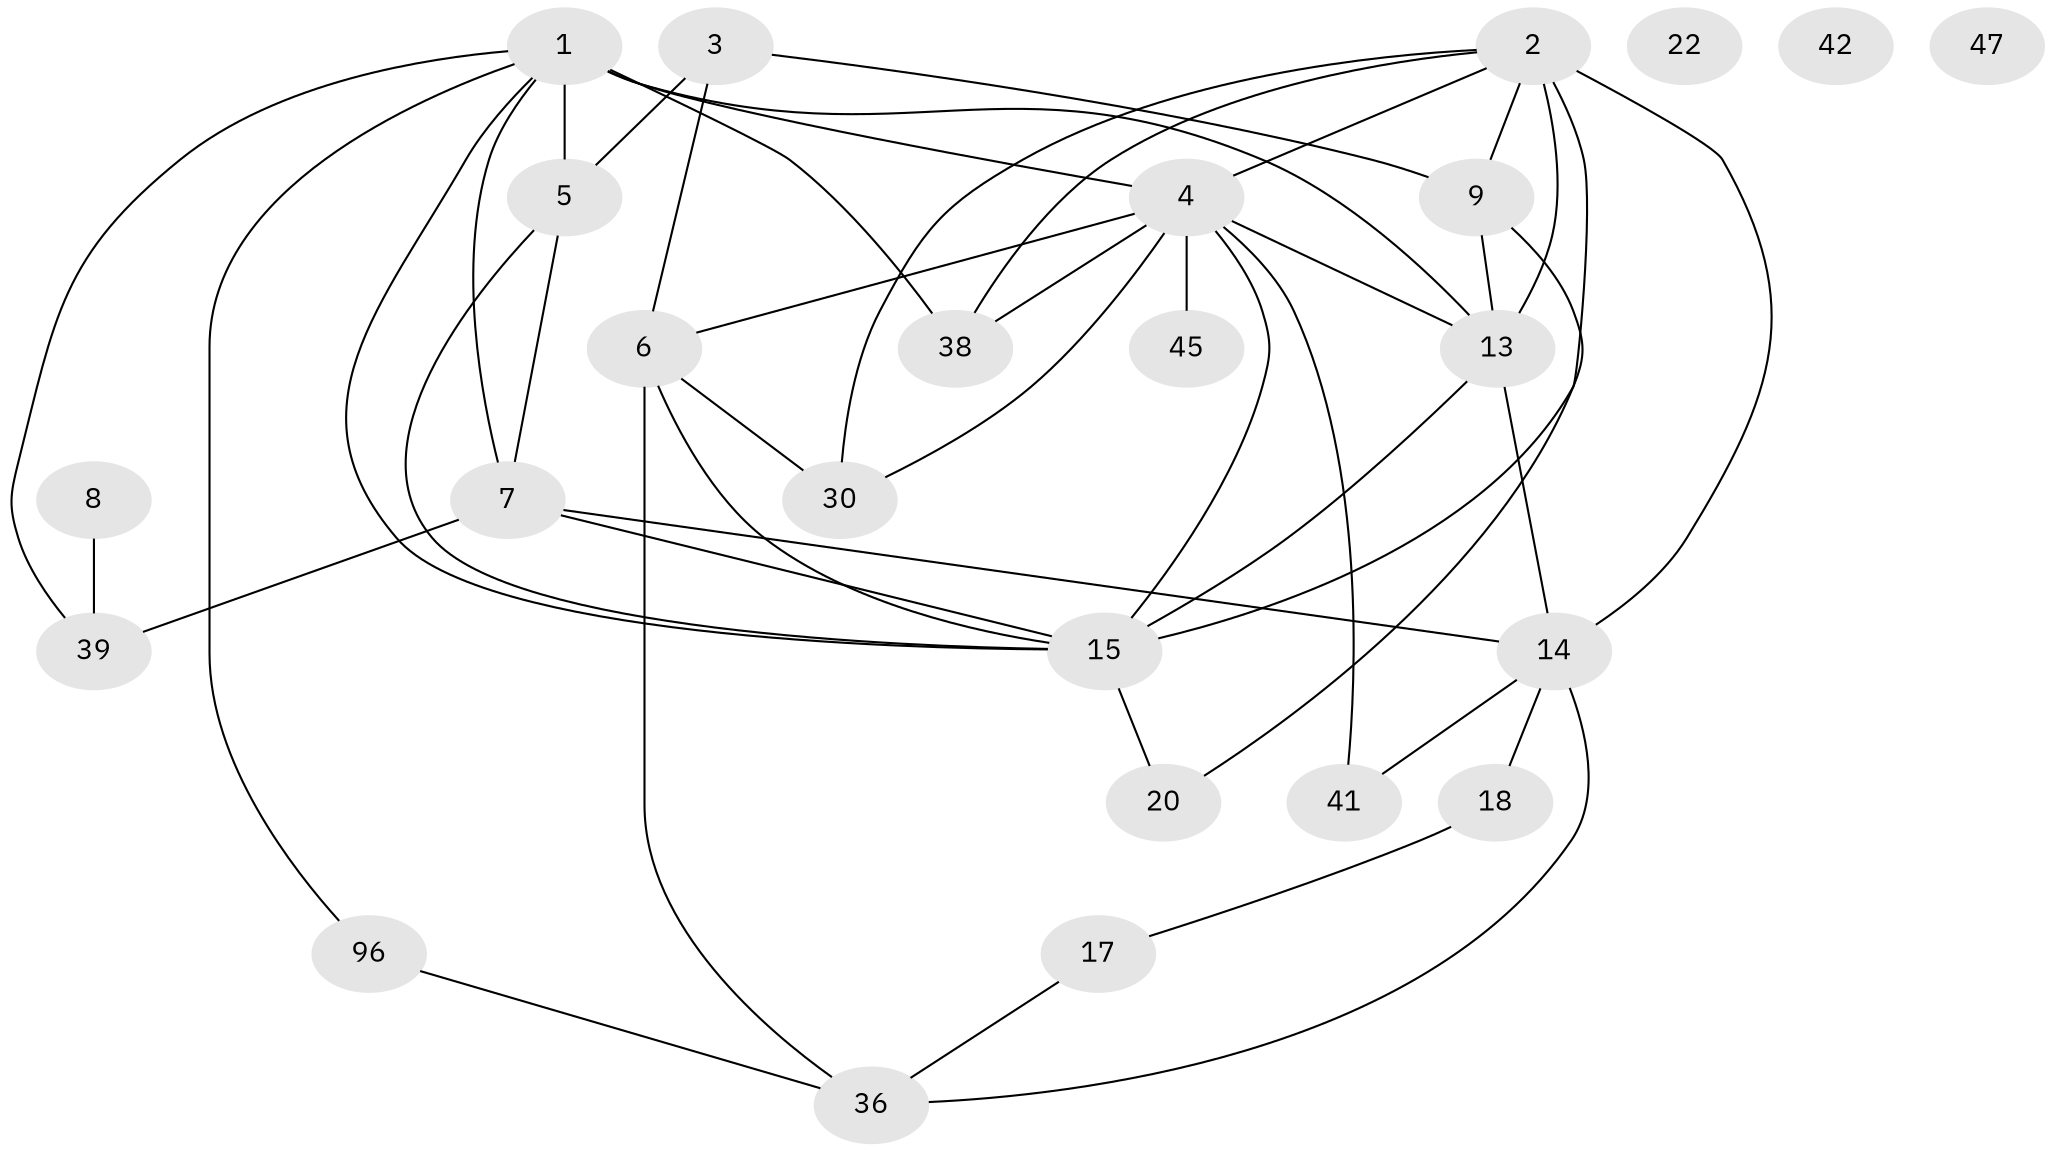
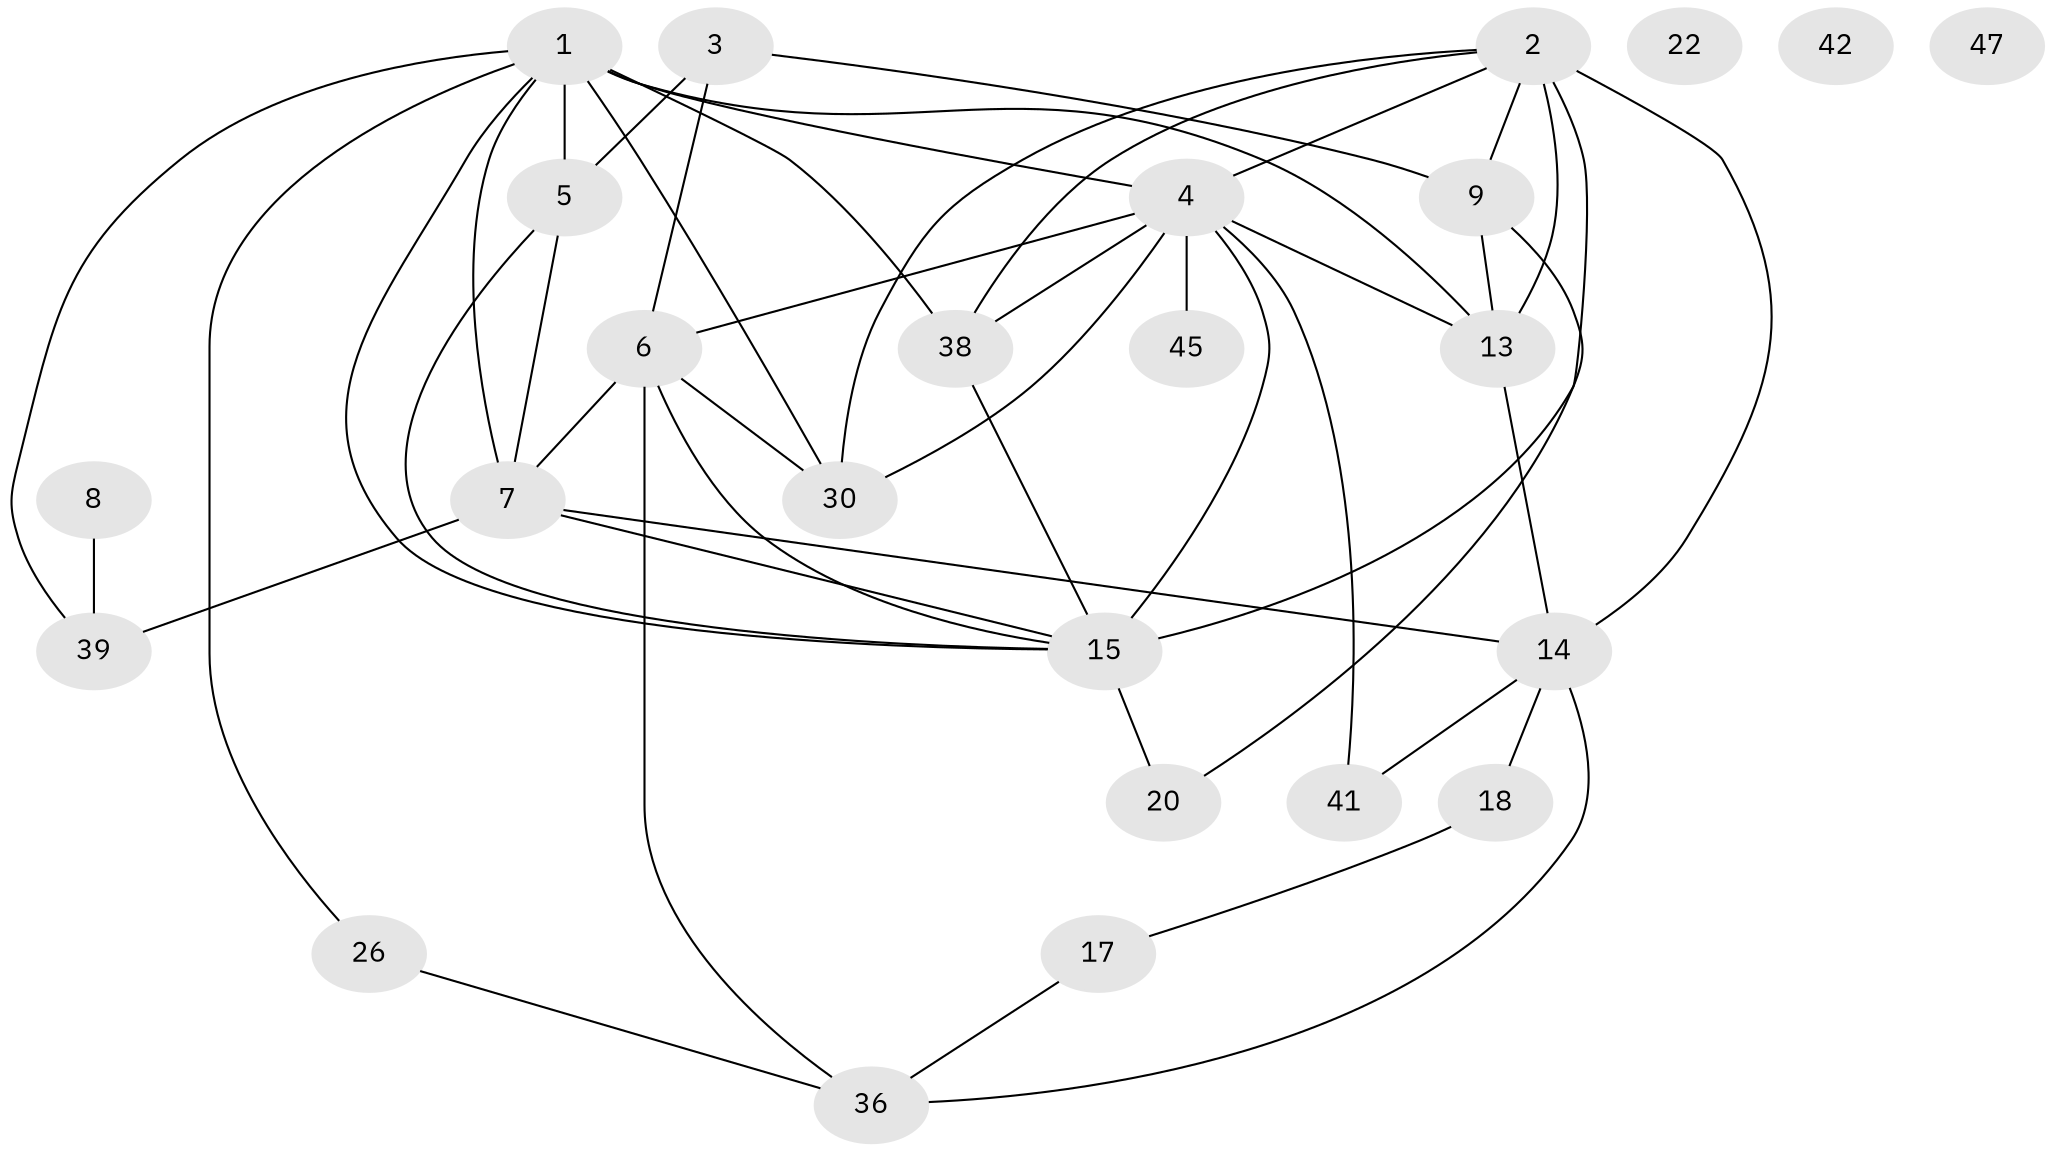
edge "1" -- "30": added
edge "6" -- "7": added
edge "13" -- "15": now "38" -- "15"
node "96": label "96" -> "26"
